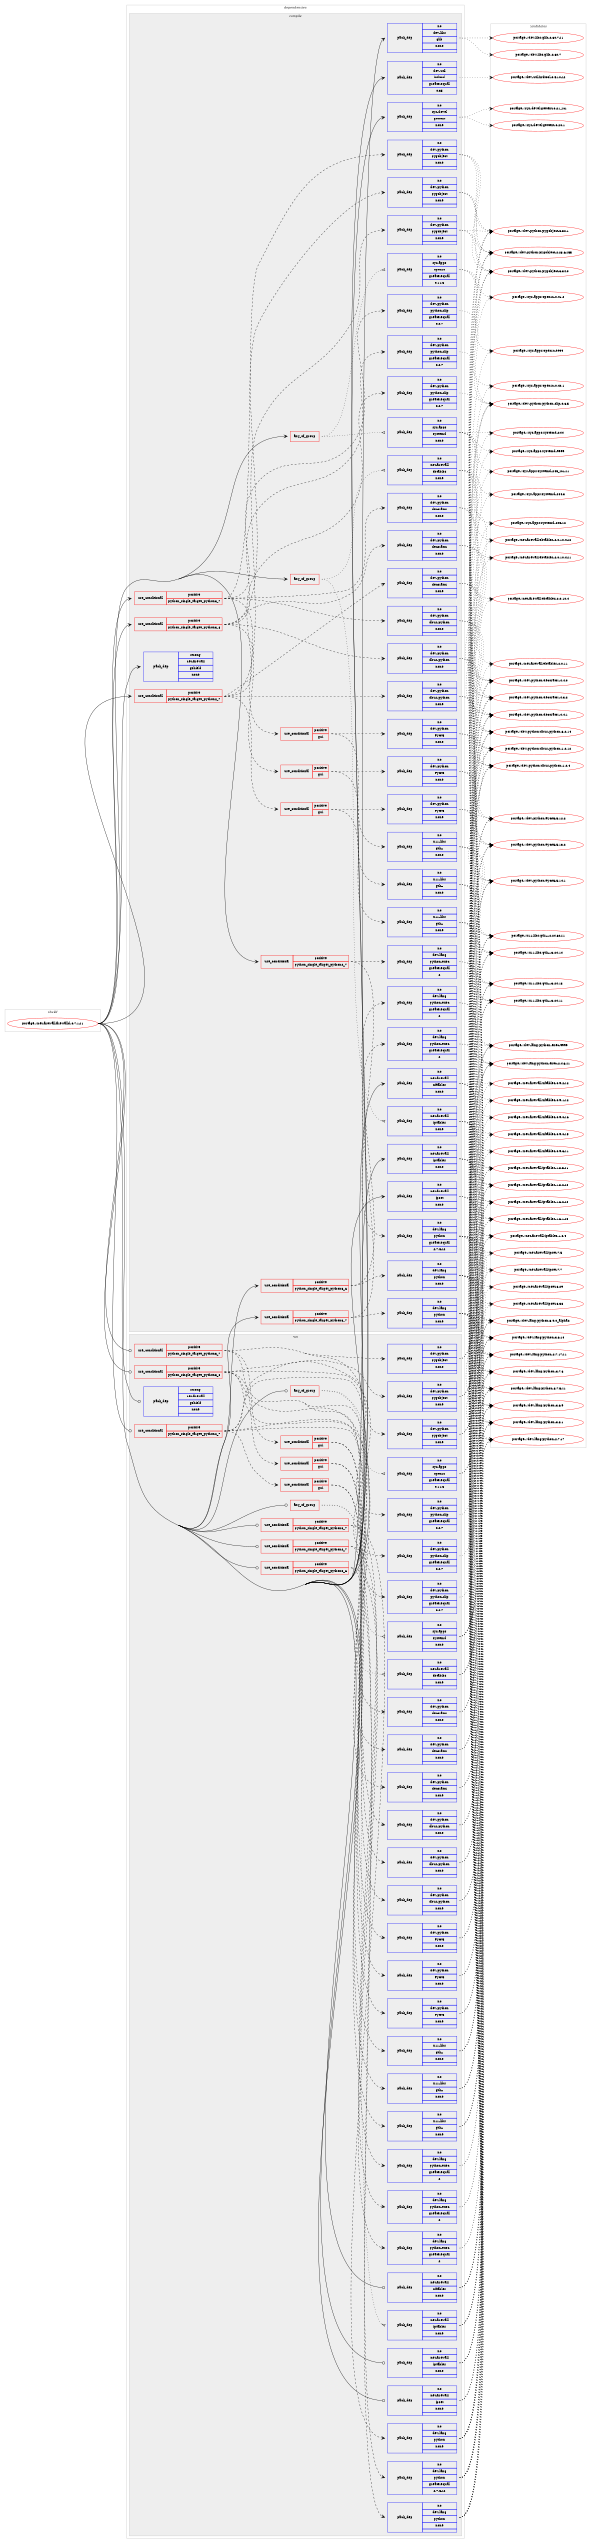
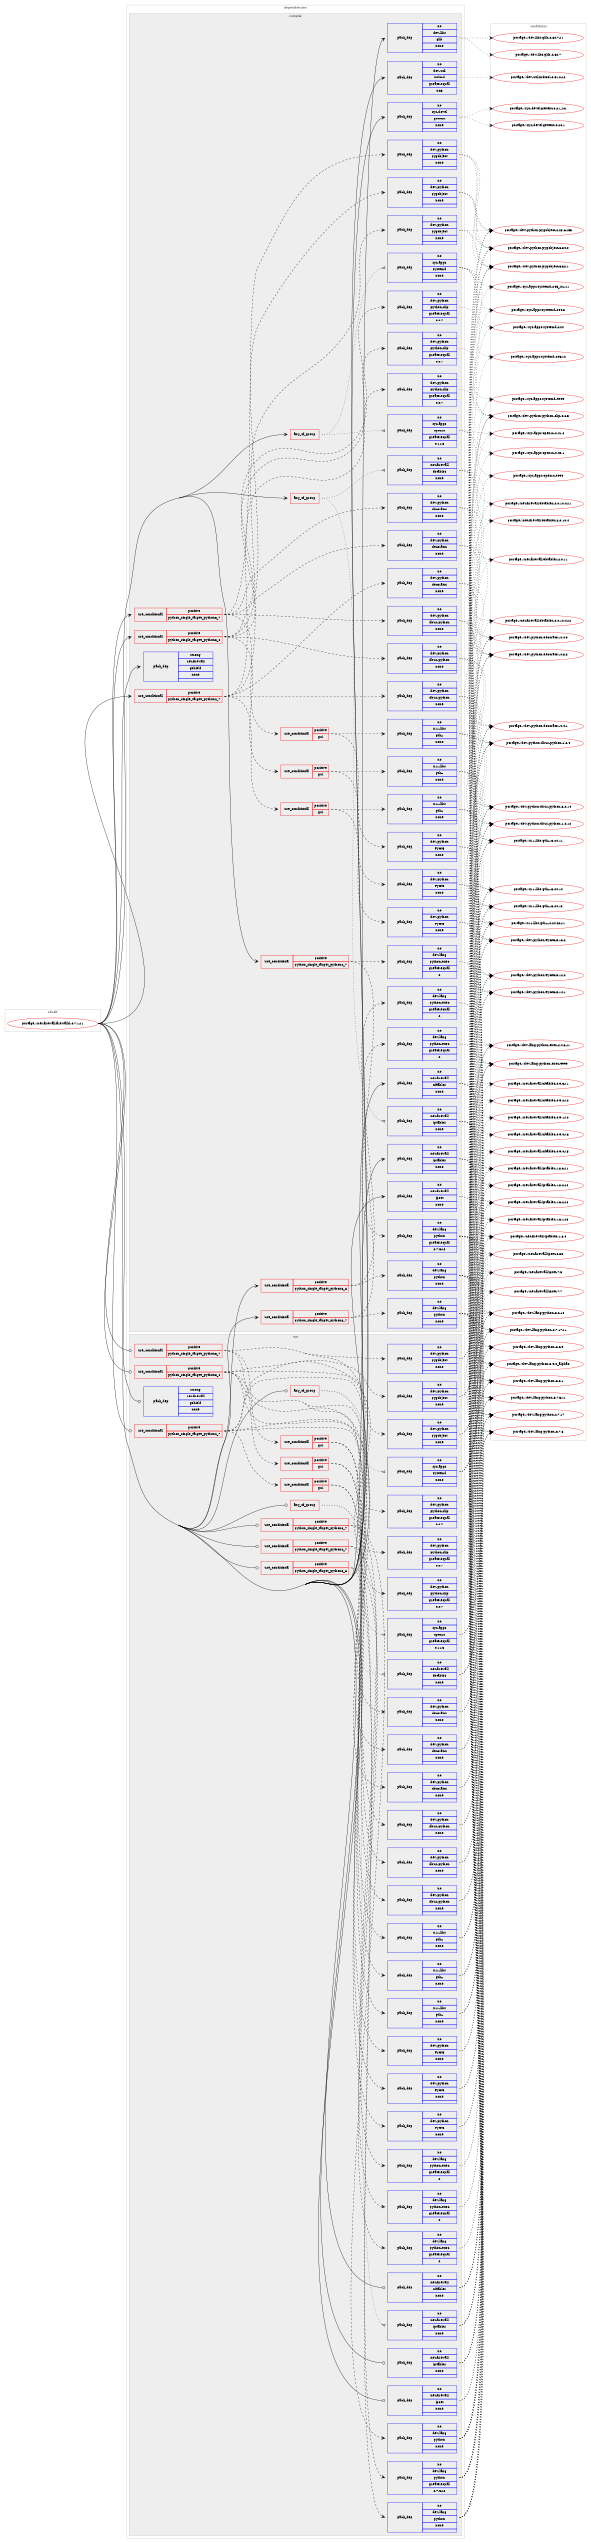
node "portage://net-firewall/ipset-6.29": removed
